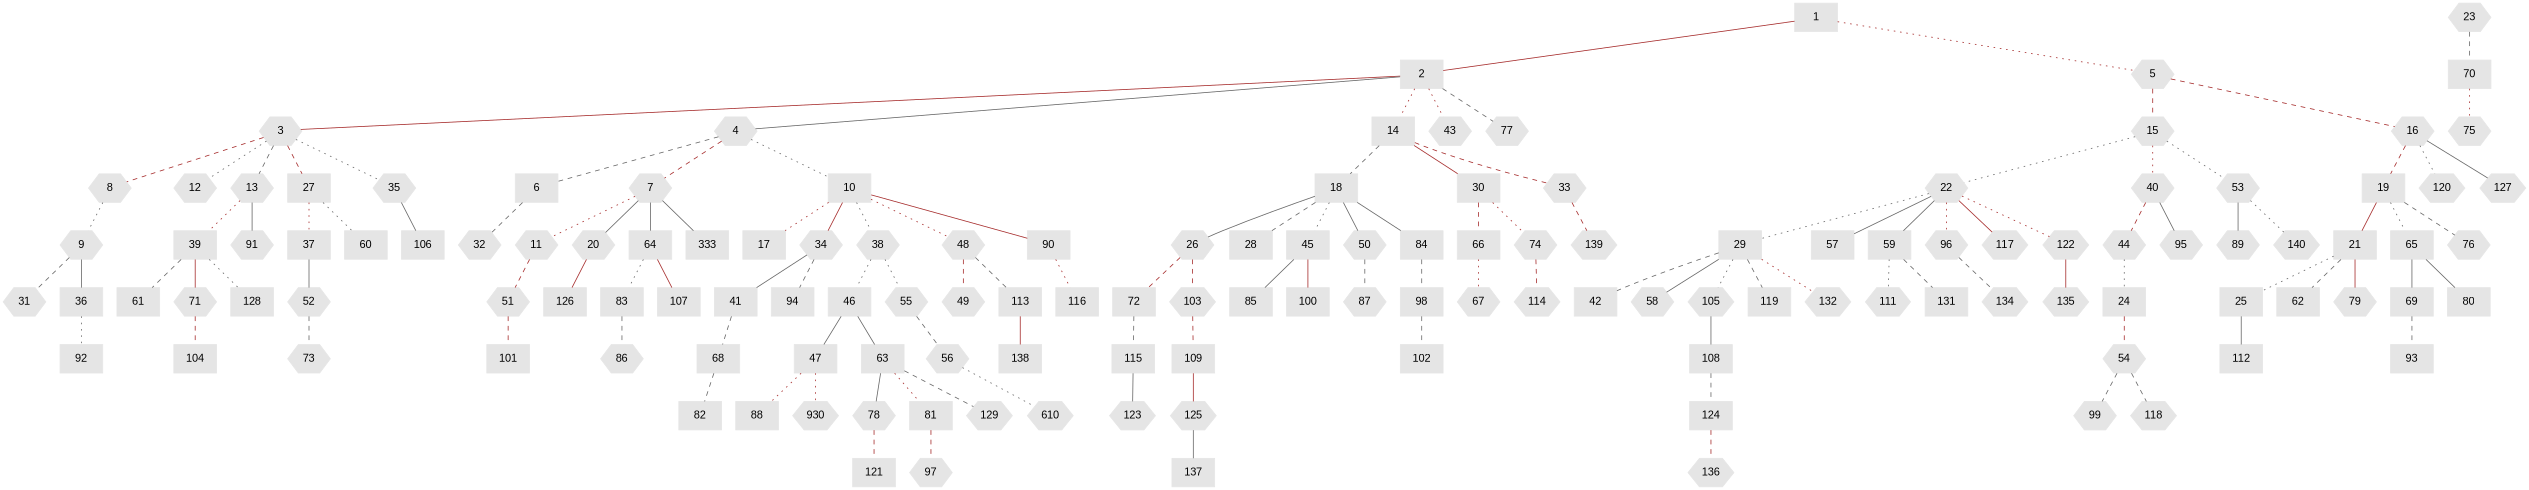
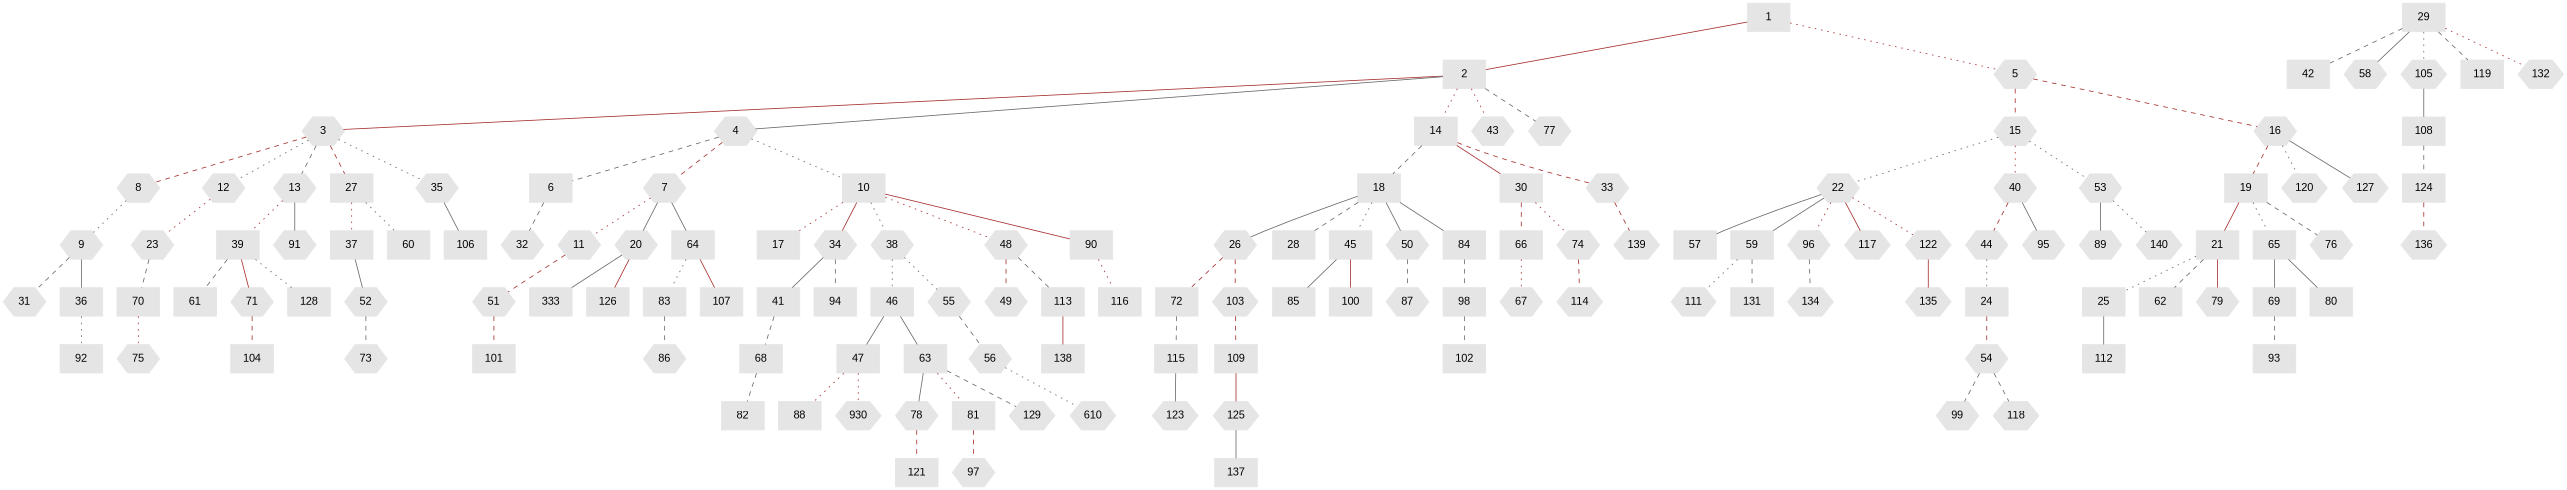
edge "7" -- "333": now "20" -- "333"
edge "22" -- "29": removed
edge "12" -- "23": added
